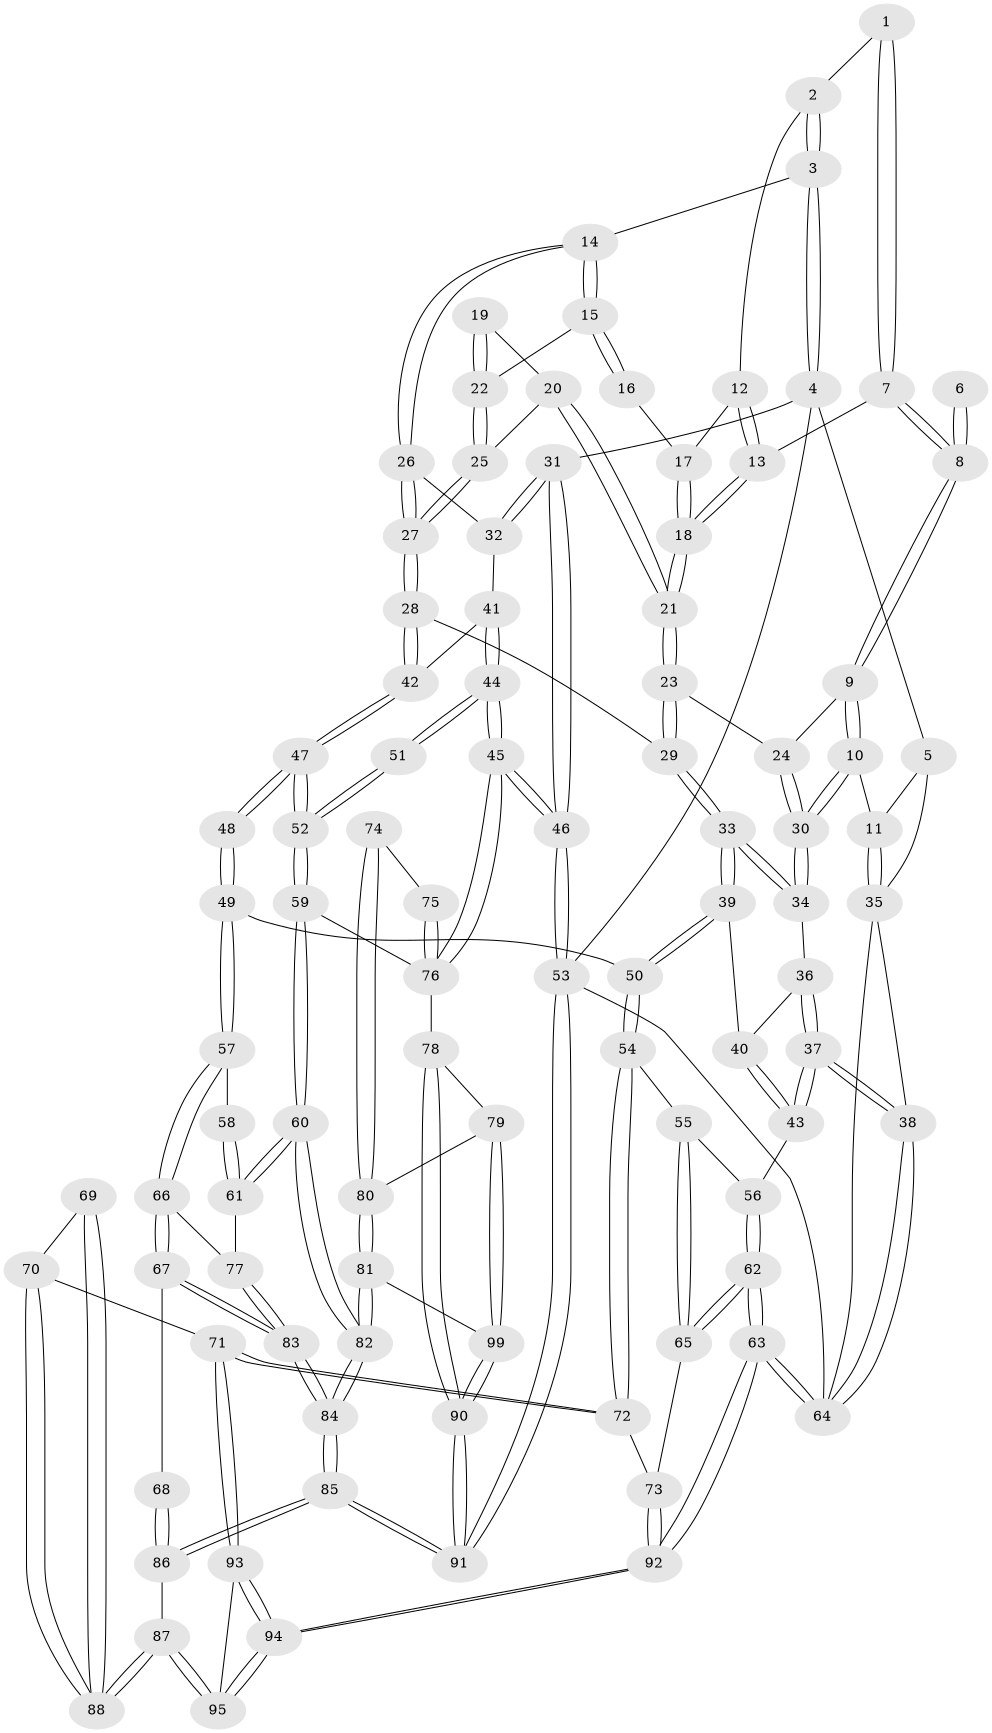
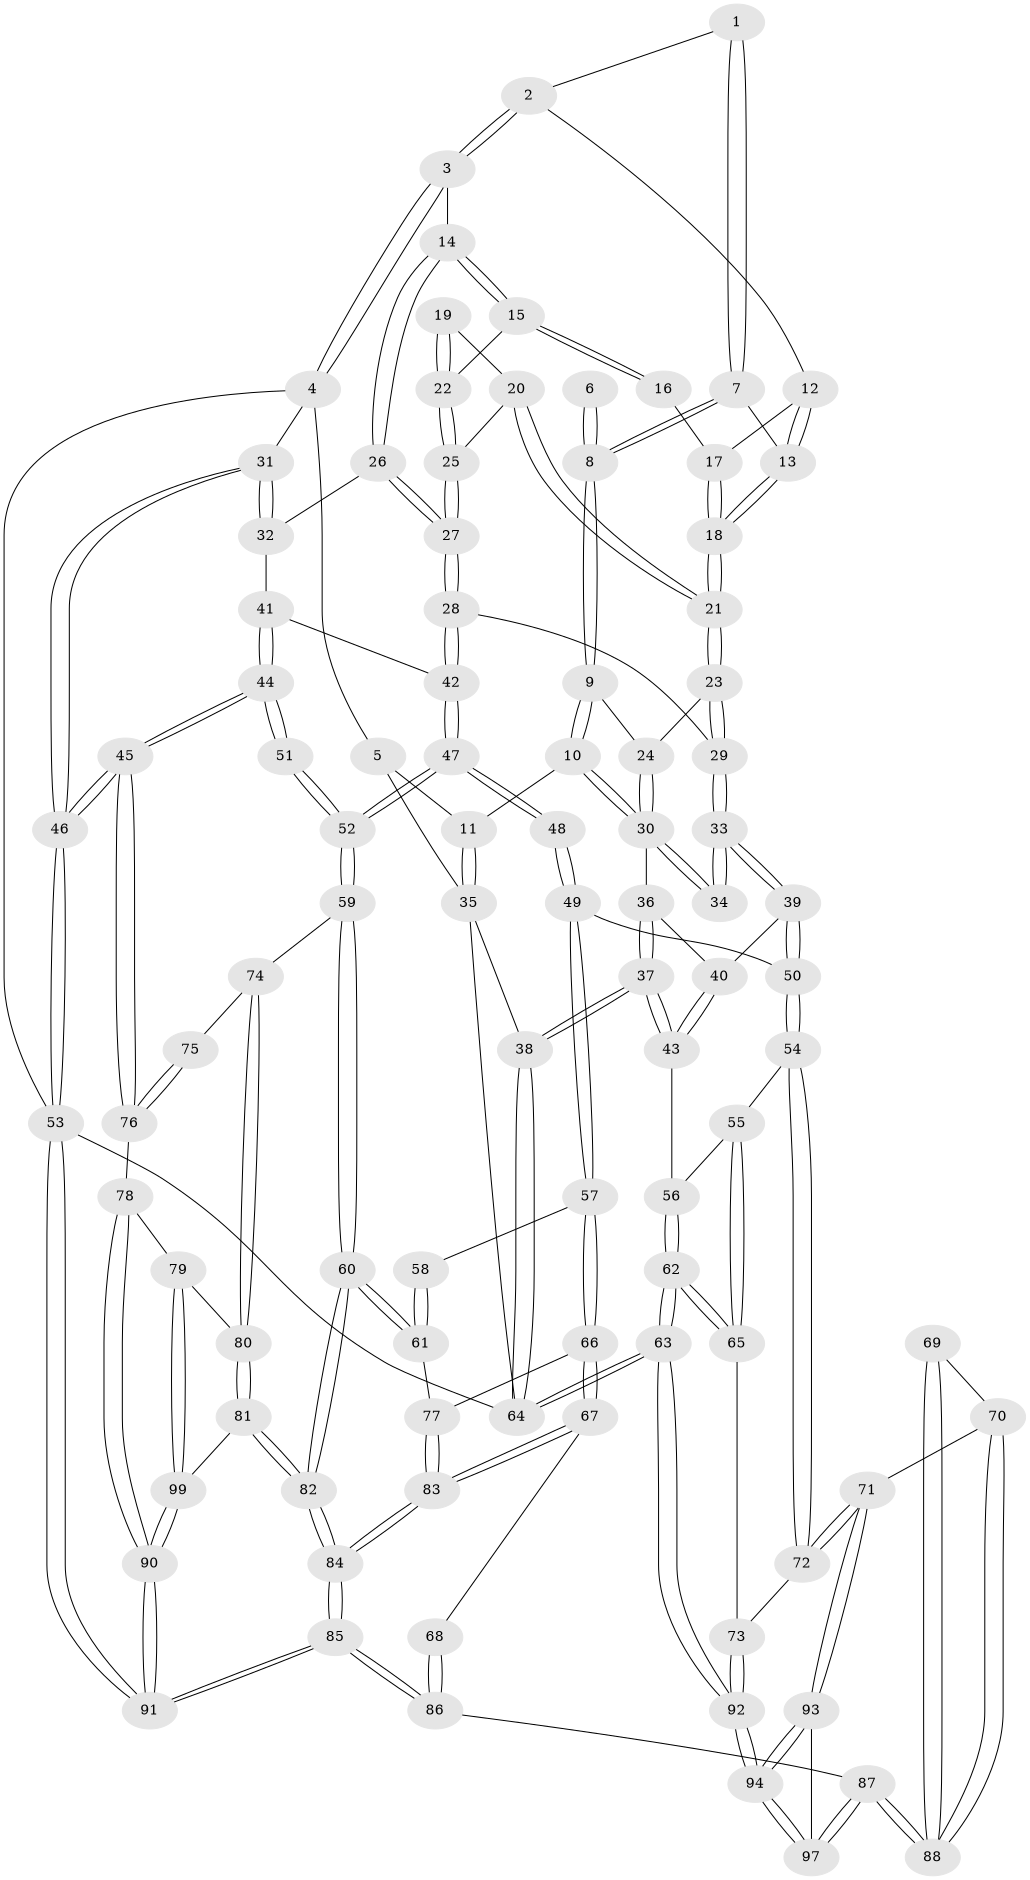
edge "59" -- "76": now "59" -- "74"
edge "34" -- "36": now "30" -- "36"
node "95": label "95" -> "97"
